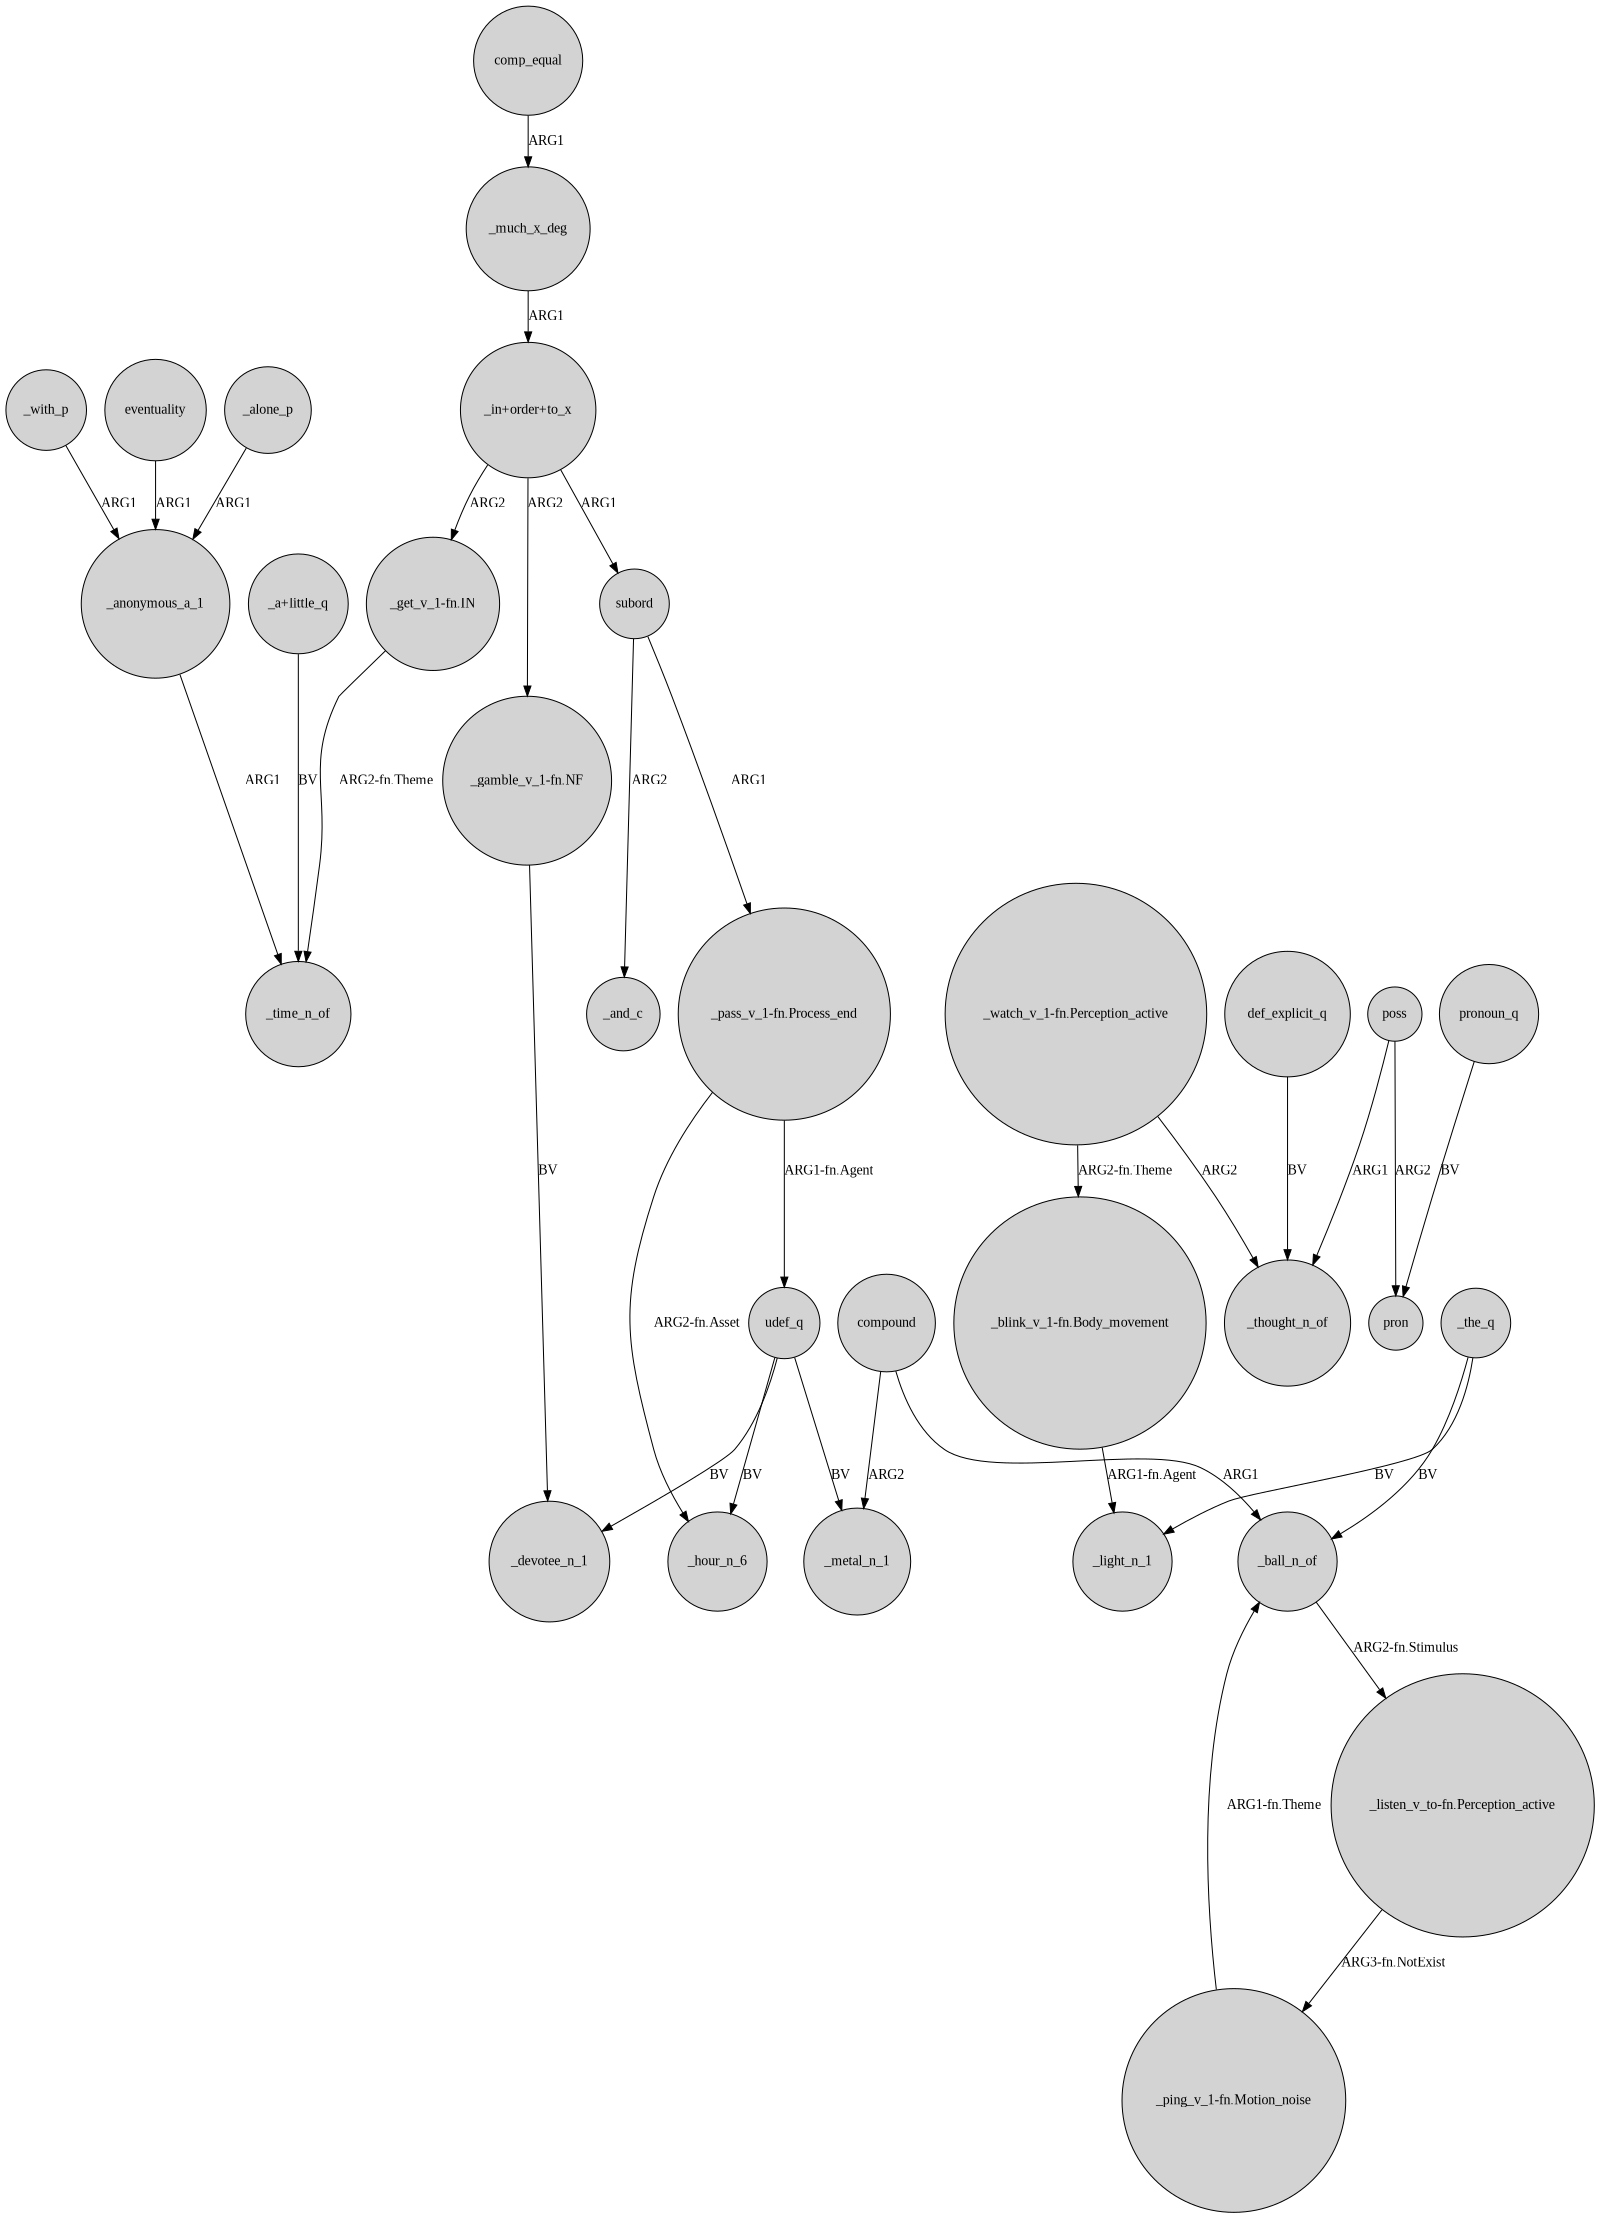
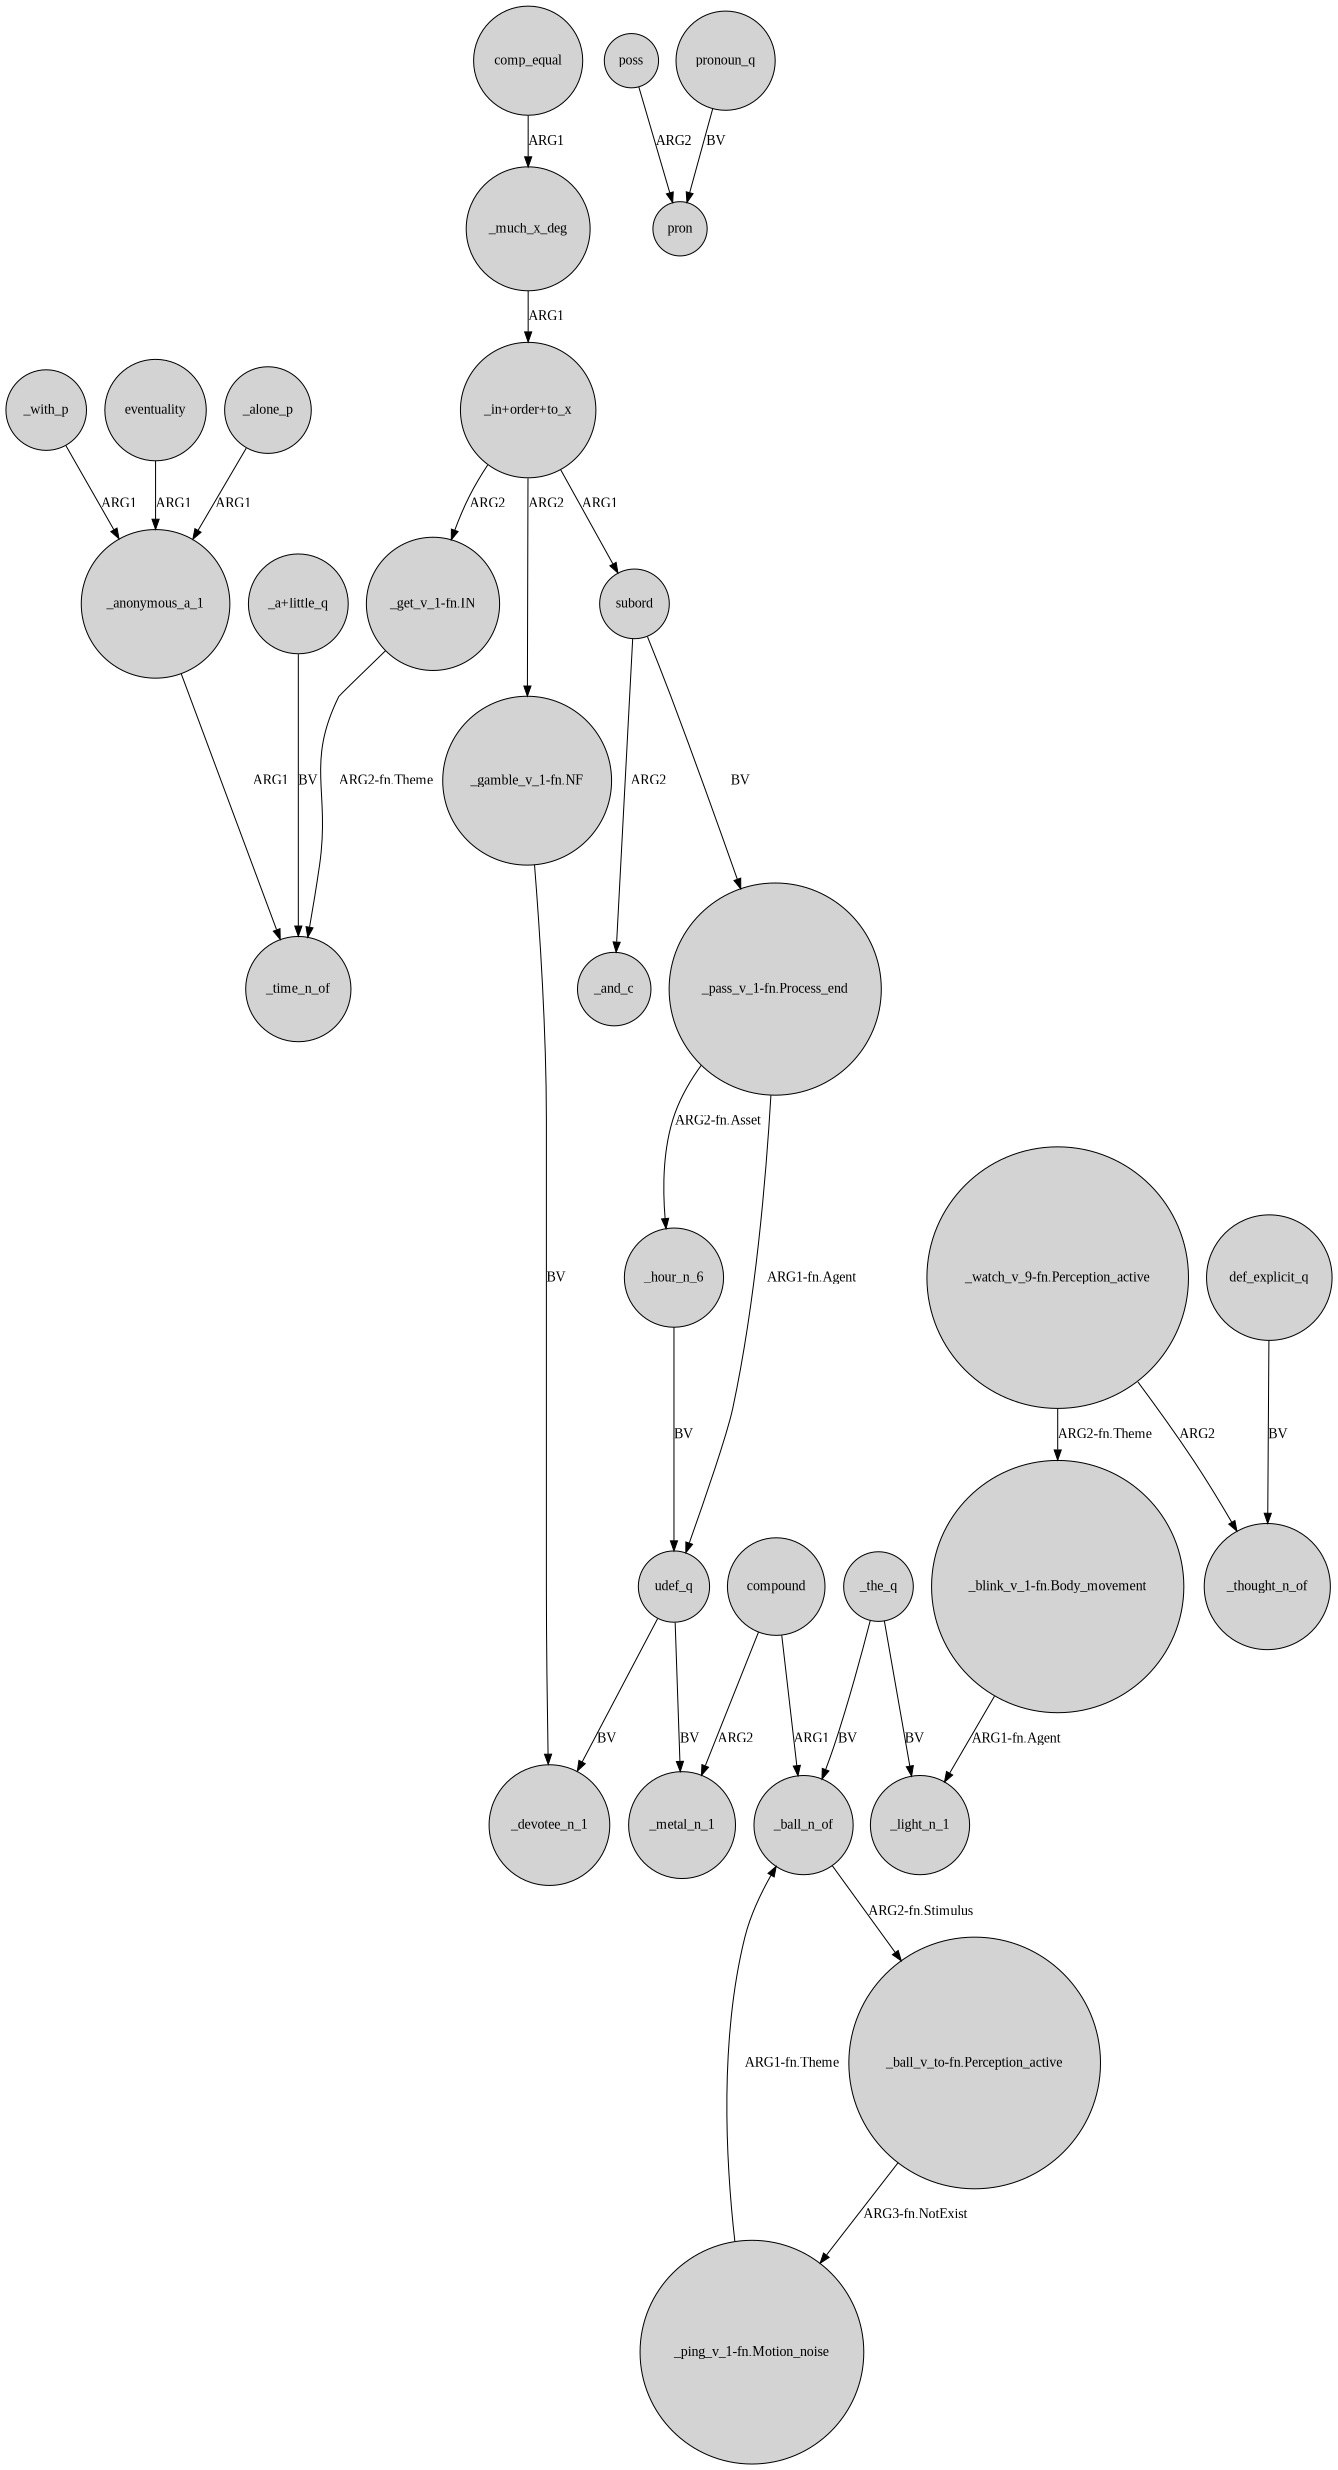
edge "subord" -> "_pass_v_1-fn.Process_end": label "ARG1" -> "BV"
node "_watch_v_1-fn.Perception_active": label "_watch_v_1-fn.Perception_active" -> "_watch_v_9-fn.Perception_active"
edge "poss" -> "_thought_n_of": removed, label "ARG1"
edge "udef_q" -> "_hour_n_6": reversed
node "_listen_v_to-fn.Perception_active": label "_listen_v_to-fn.Perception_active" -> "_ball_v_to-fn.Perception_active"
